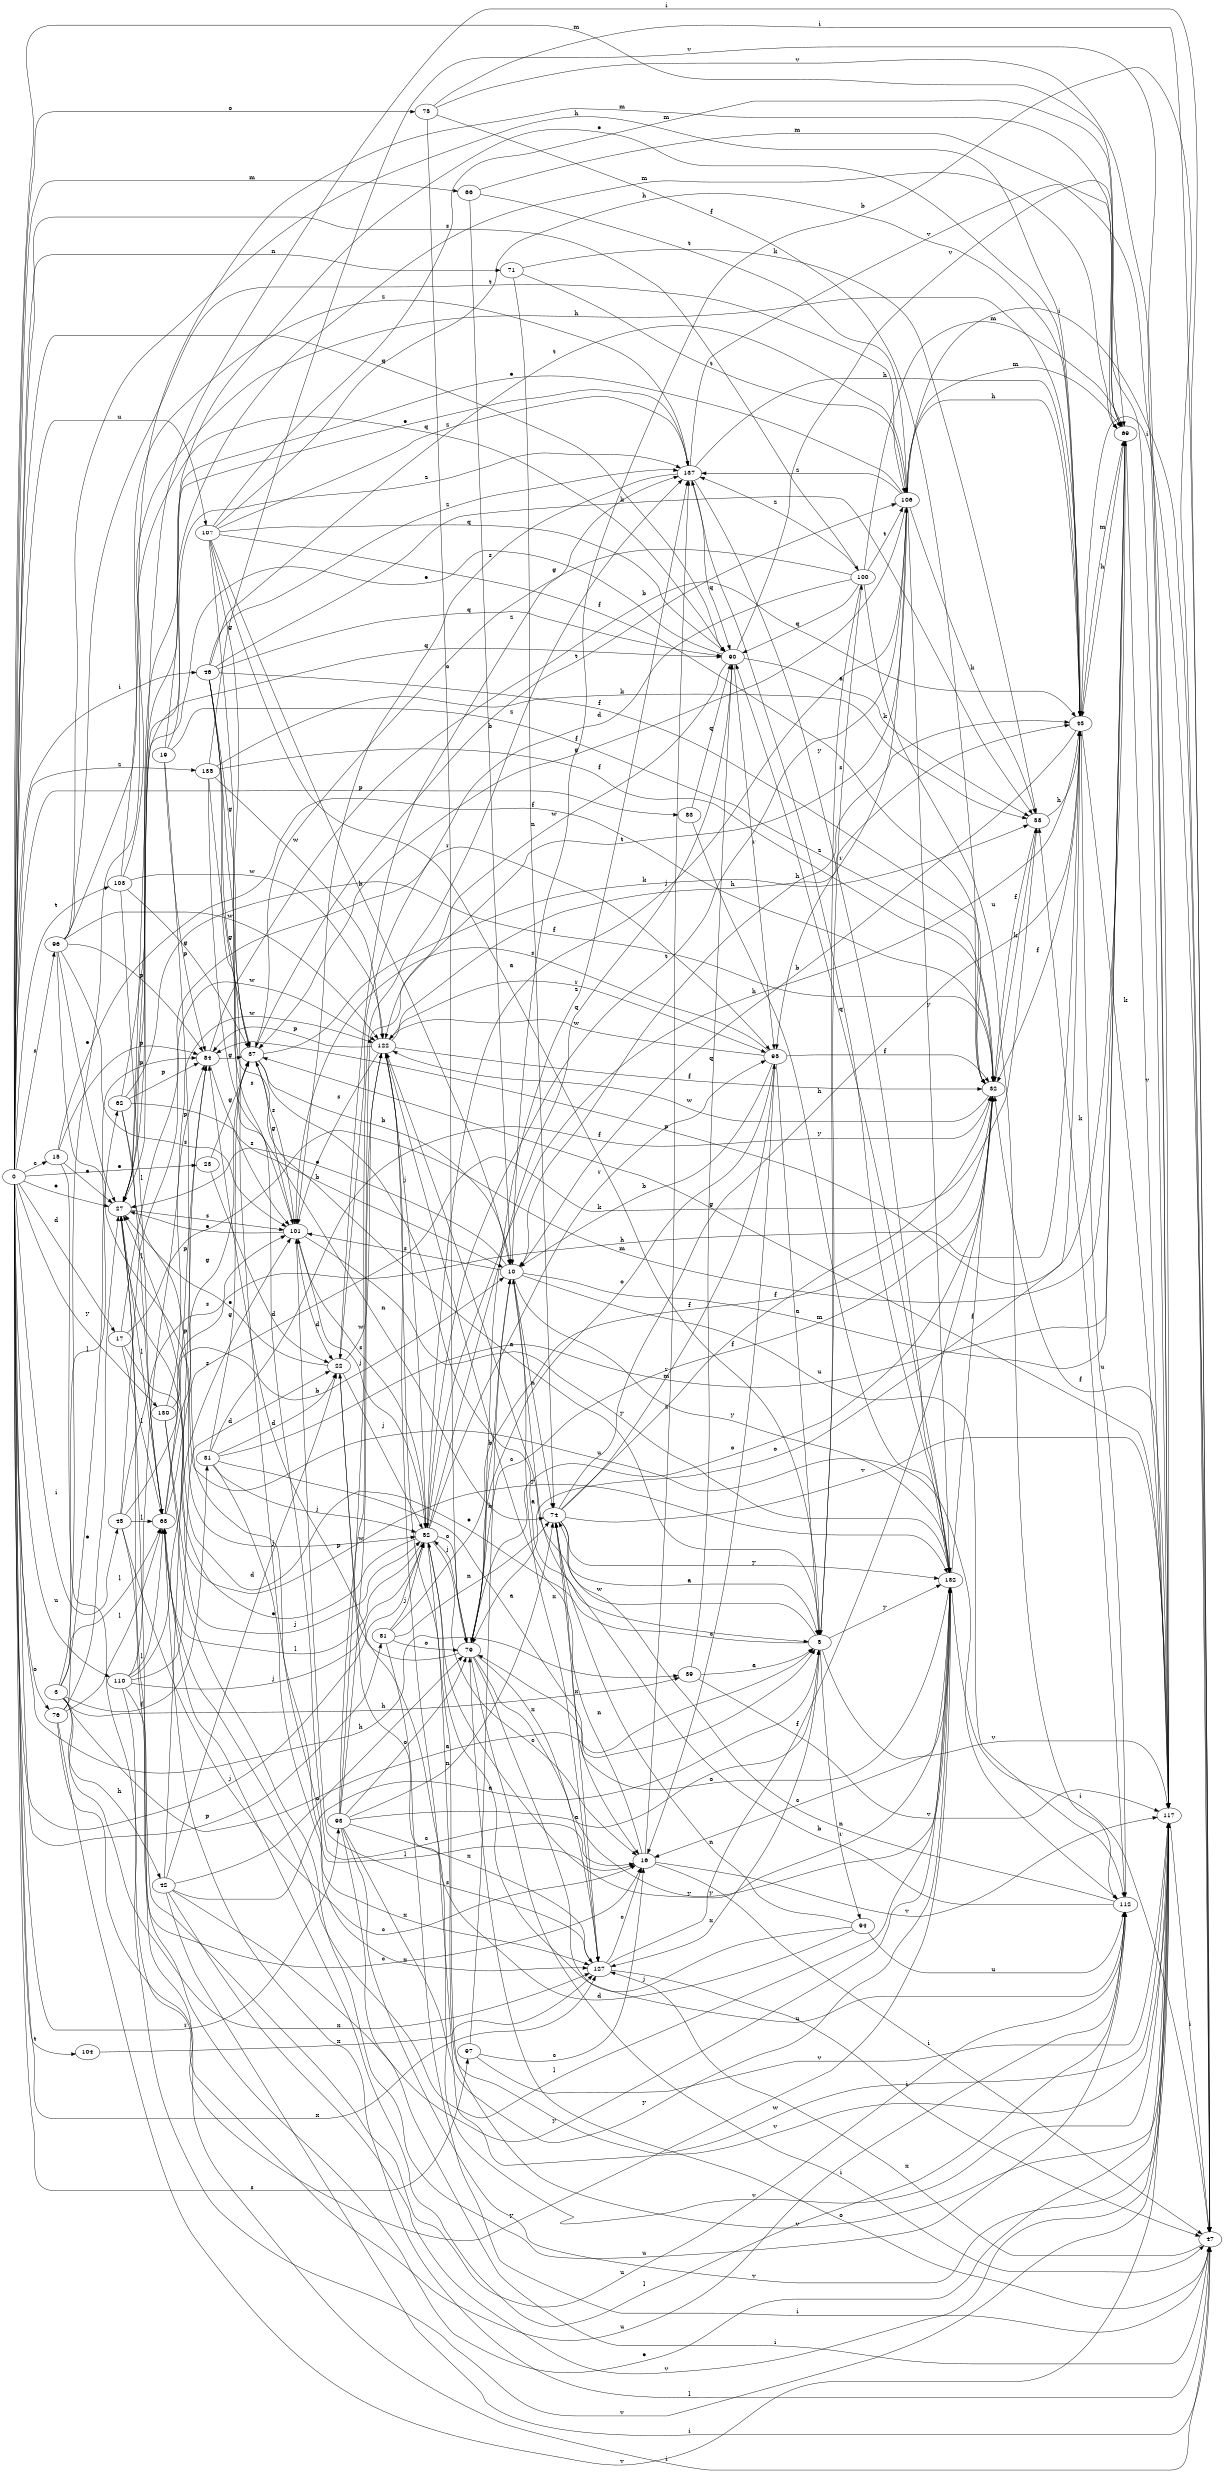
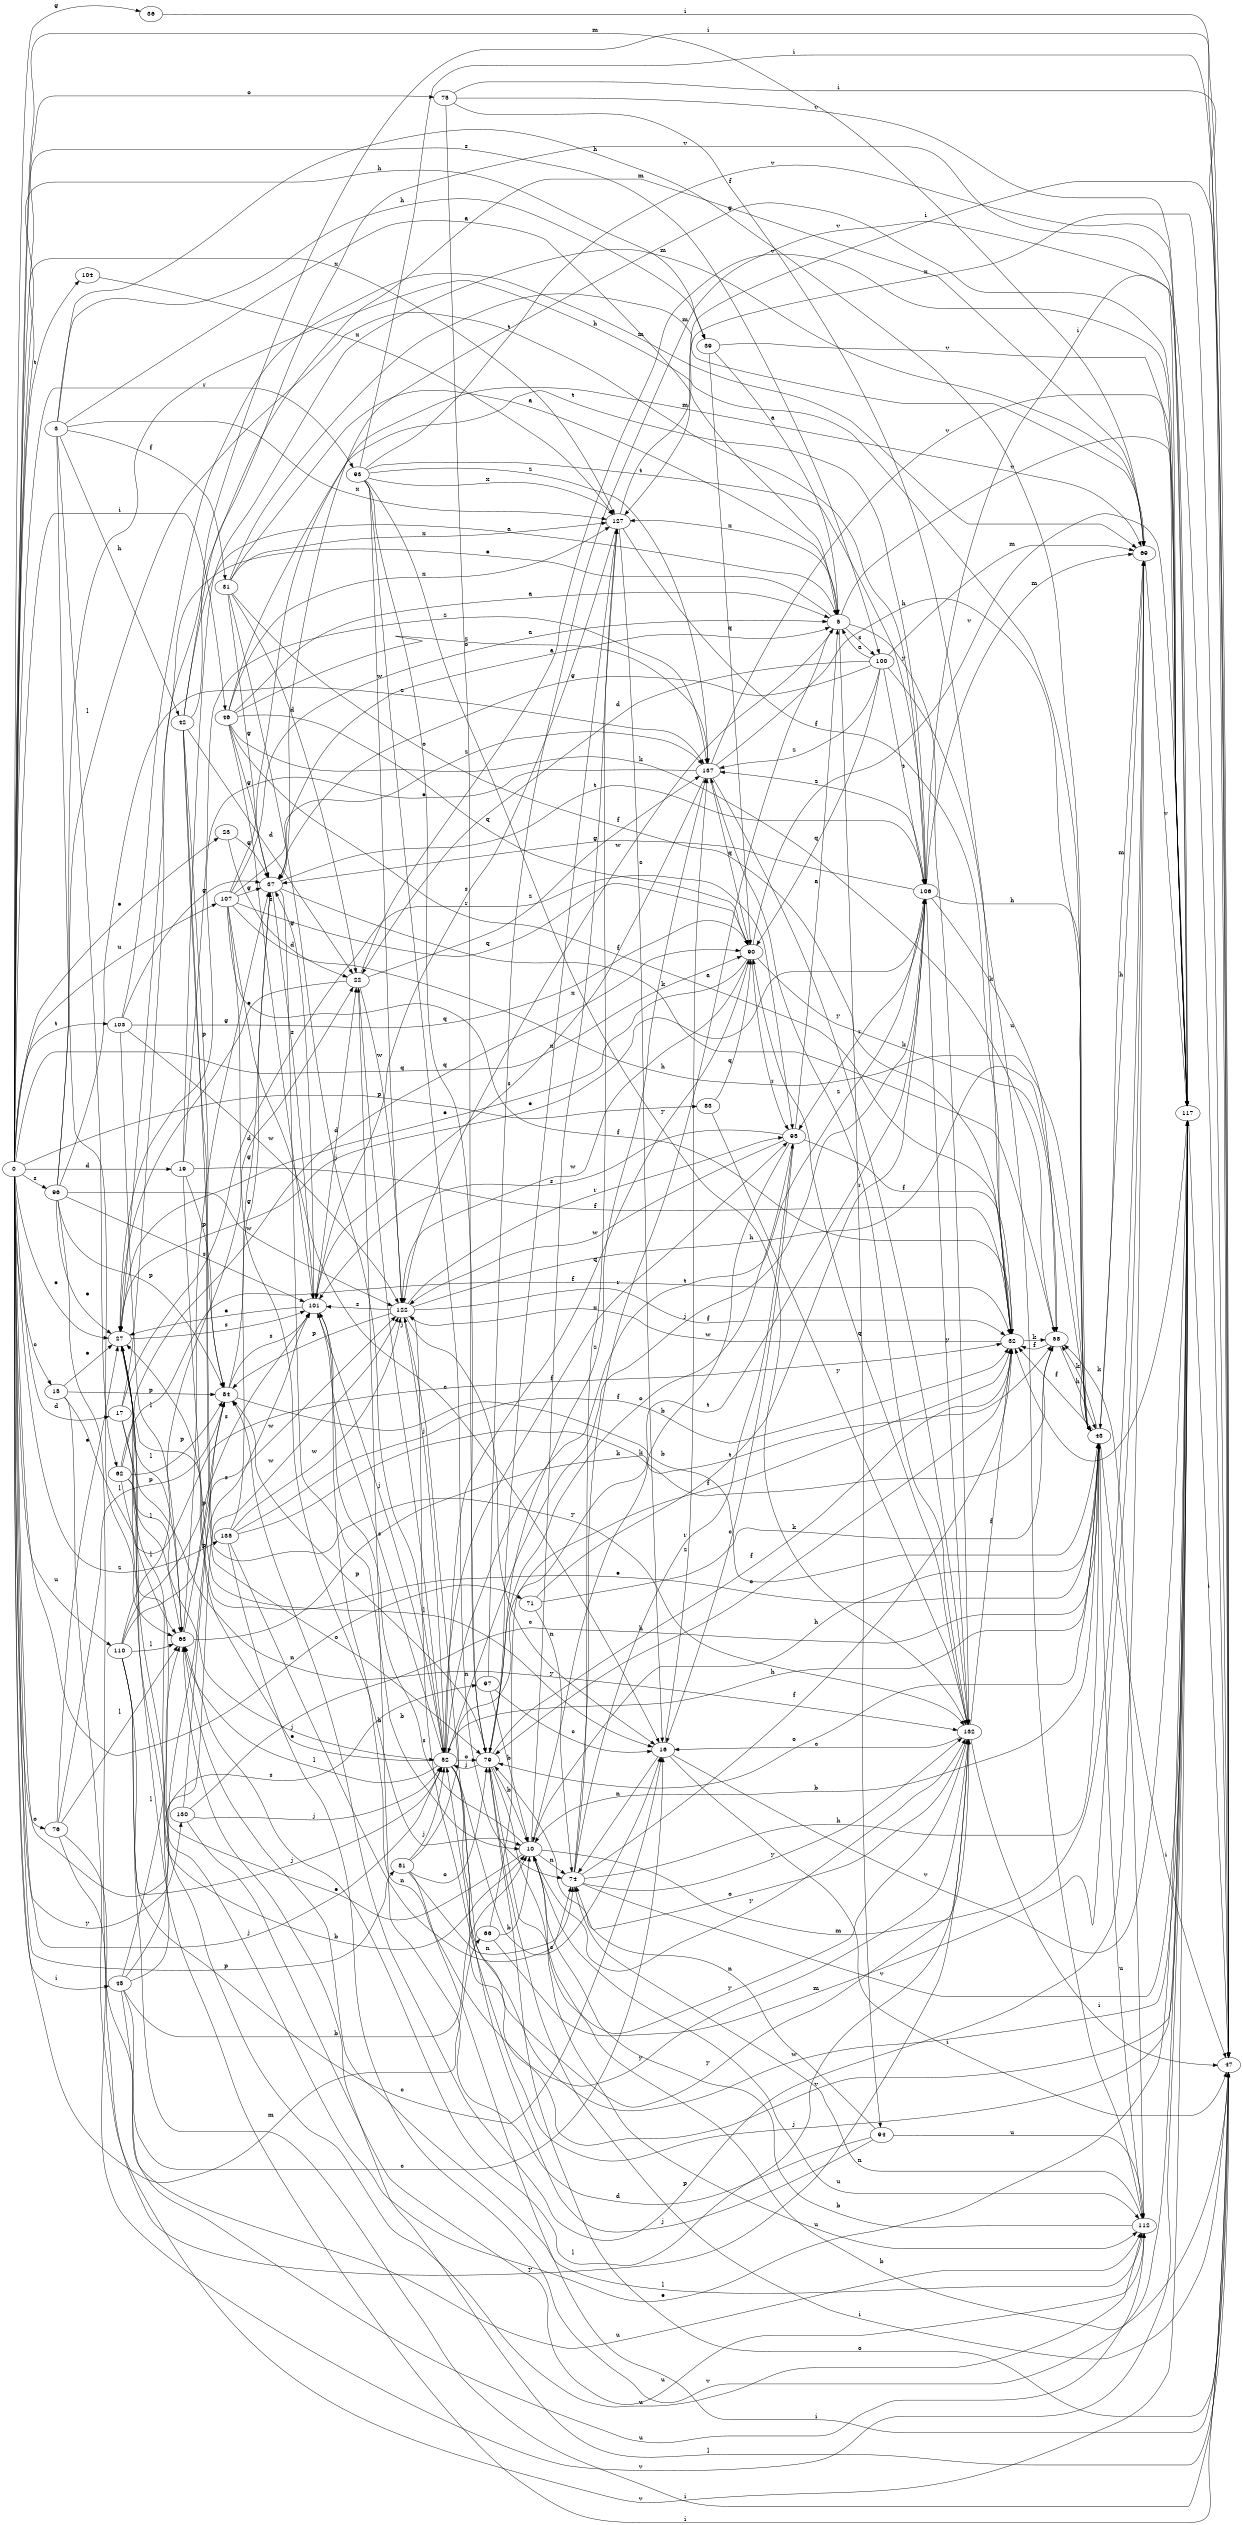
node "36": added
edge "0" -> "19": added, label "d"
edge "43" -> "117": now "43" -> "58"
edge "93" -> "5": removed, label "a"
edge "122" -> "117": label "v" -> "j"
